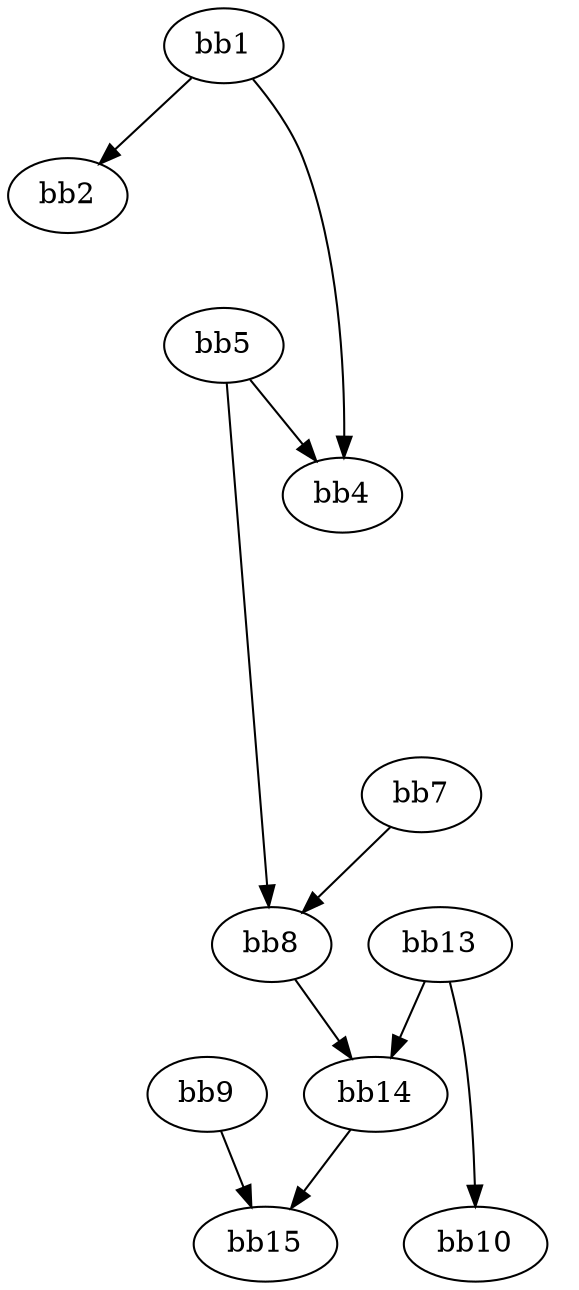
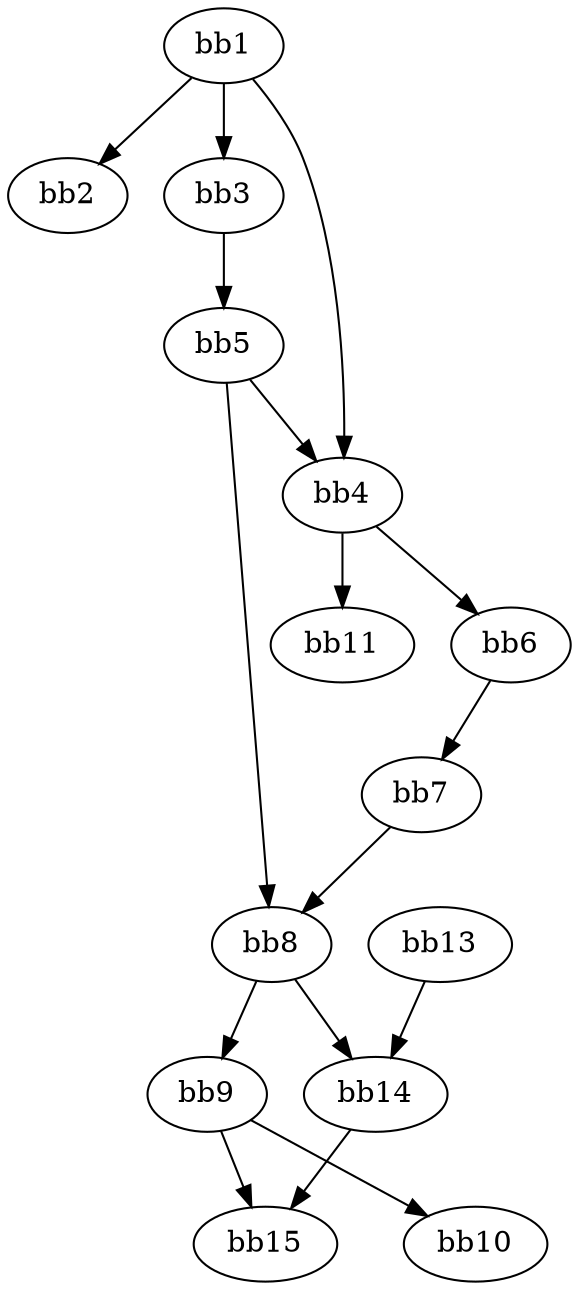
node "bb3": added
node "bb11": added
node "bb6": added
edge "bb8" -> "bb9": added
edge "bb13" -> "bb10": now "bb9" -> "bb10"
